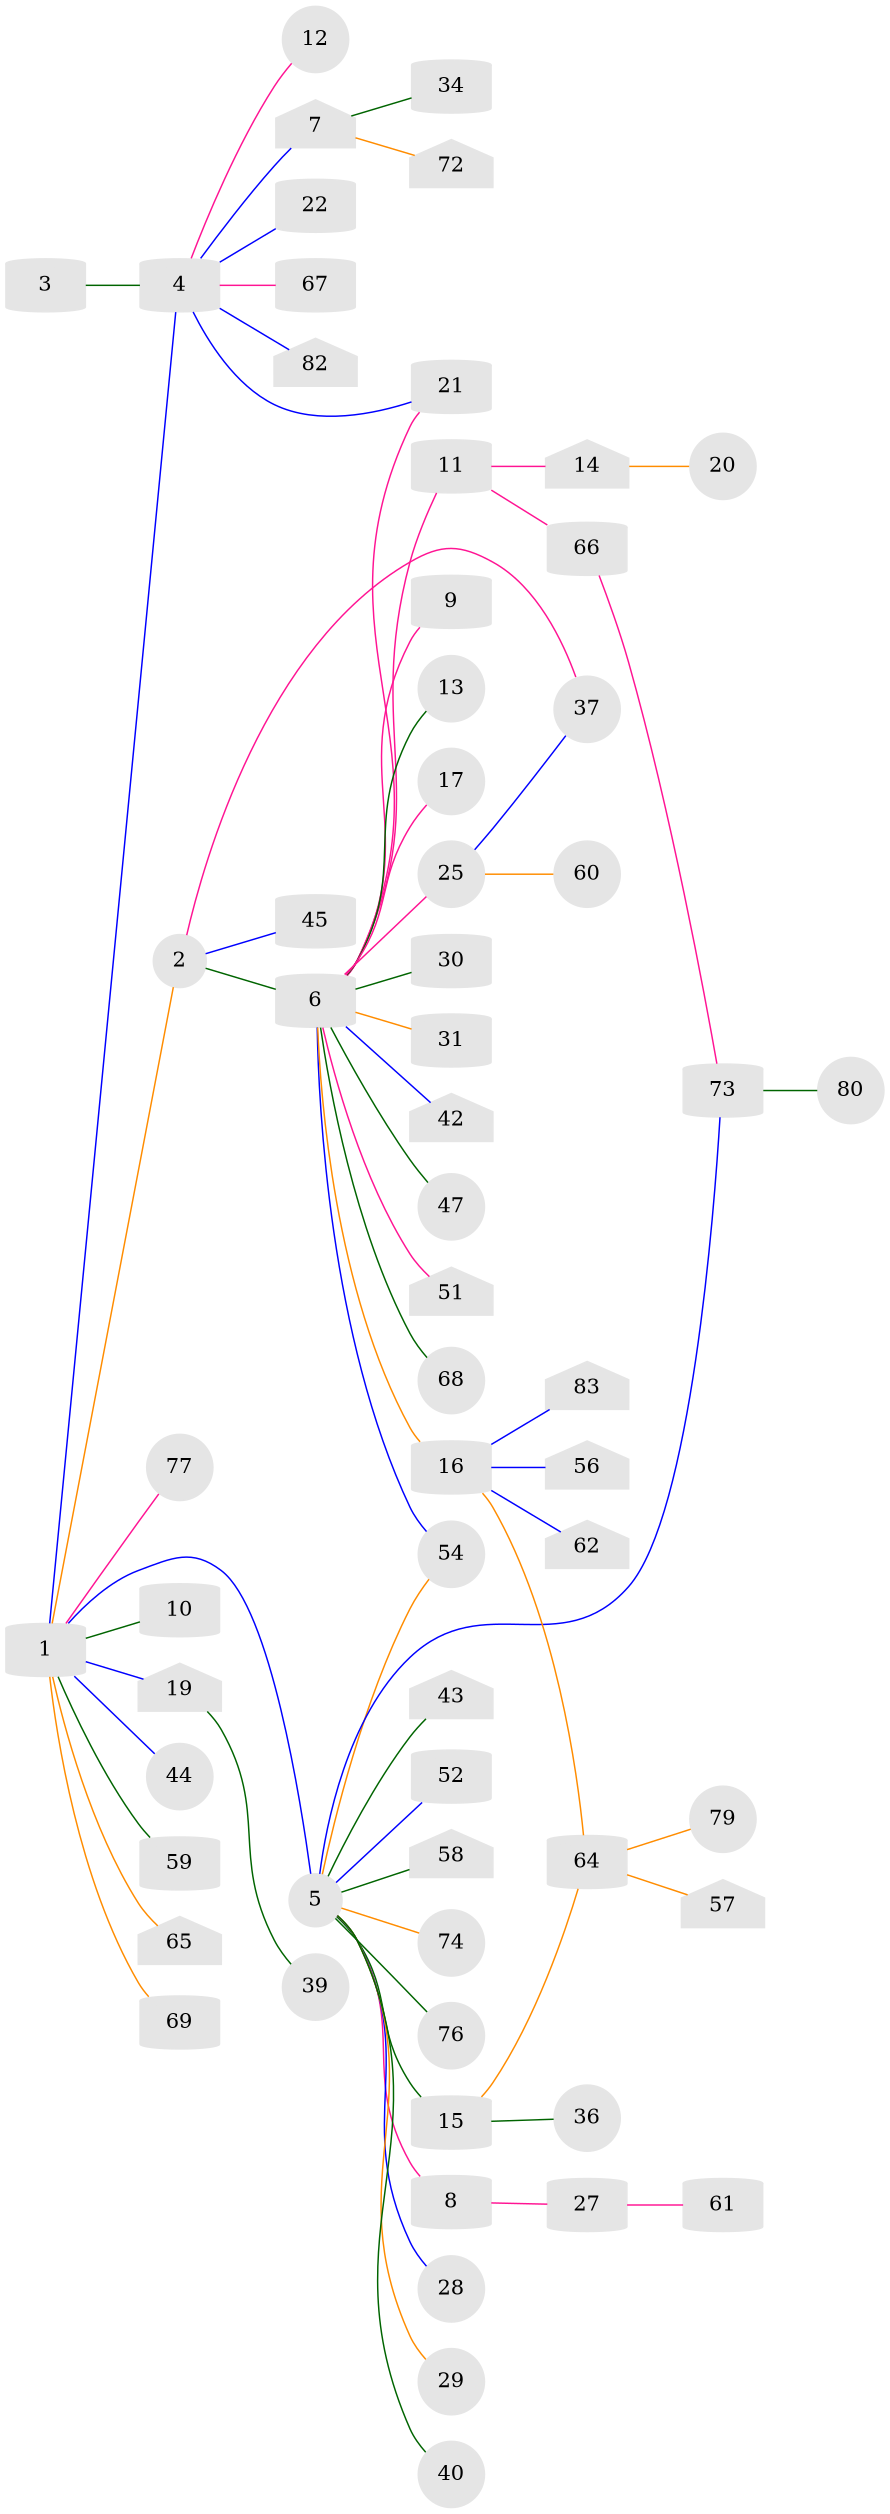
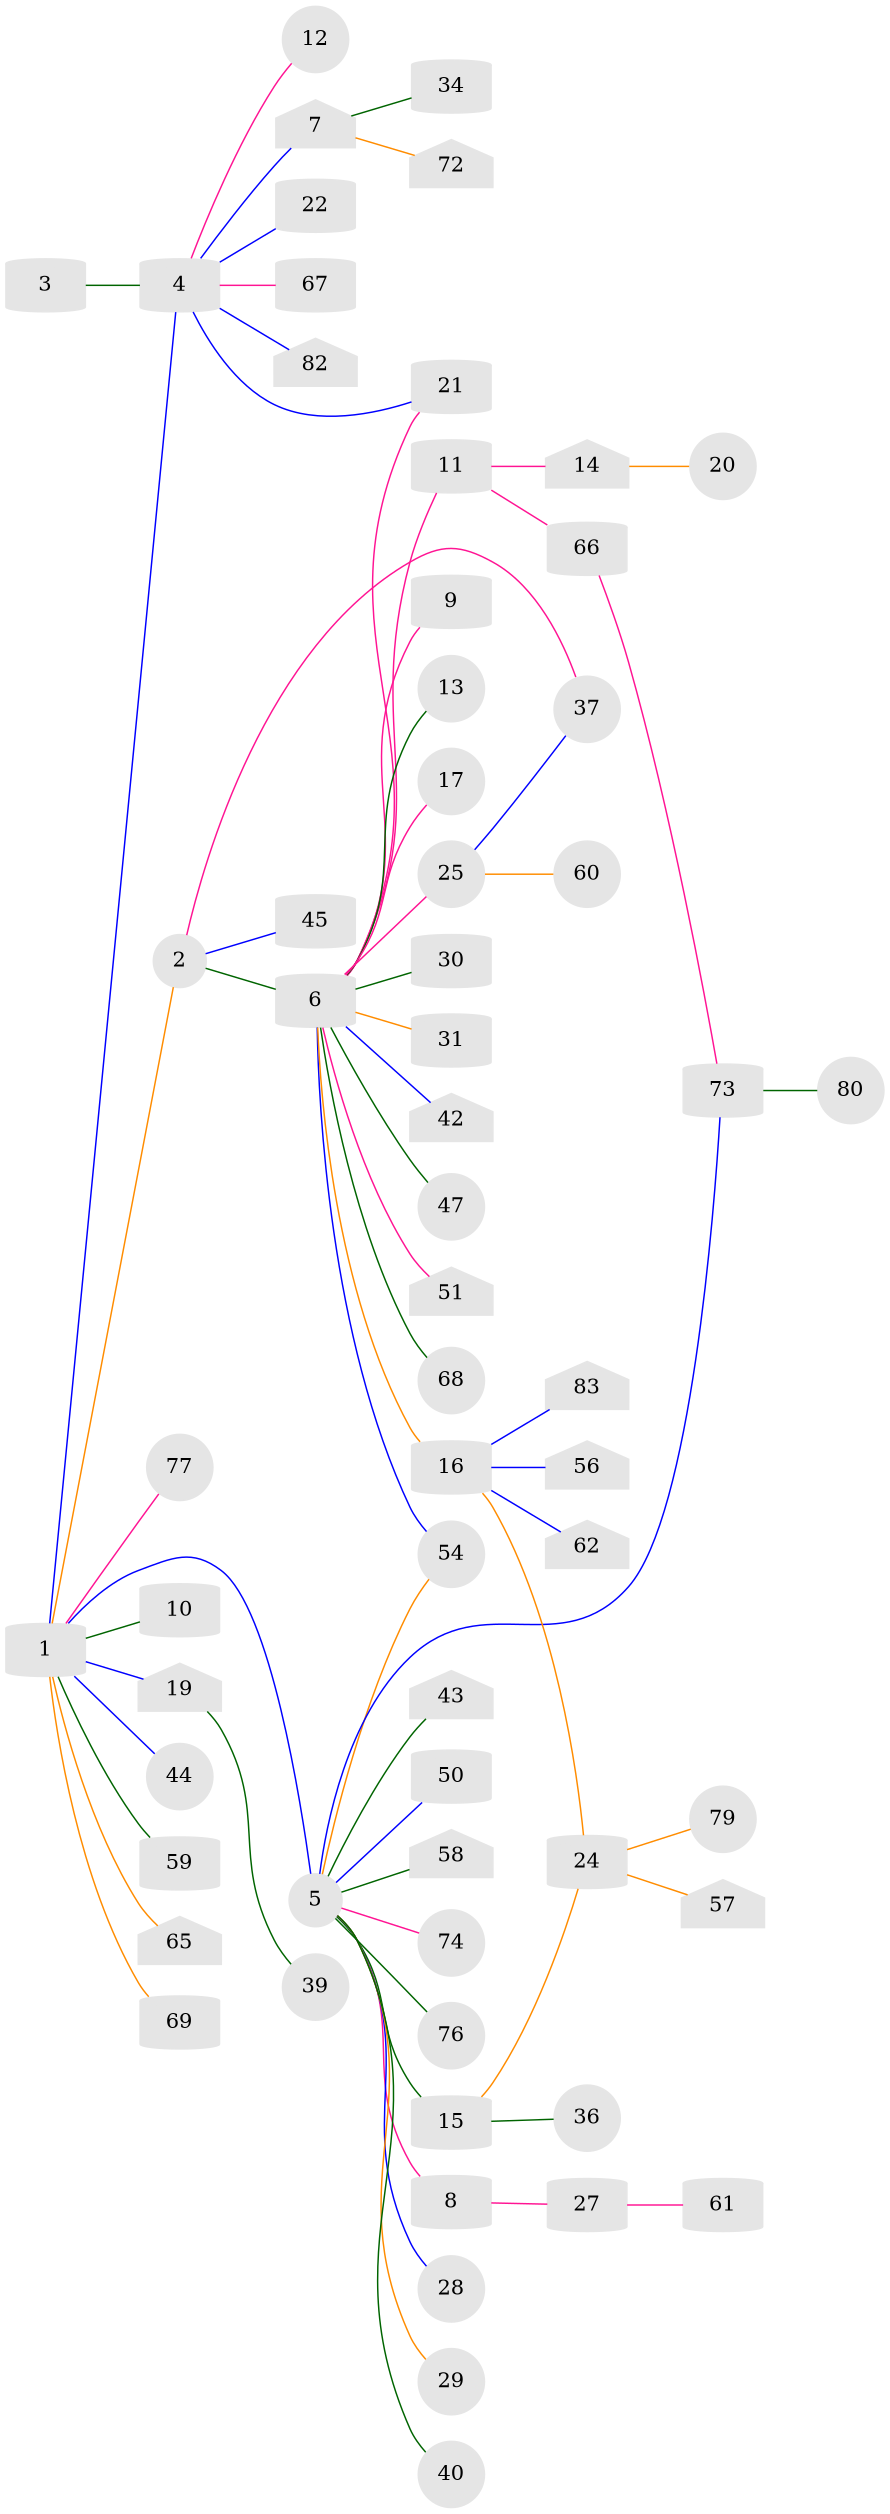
node "52": label "52" -> "50"
node "64": label "64" -> "24"
edge "5" -- "74": color darkorange -> deeppink
